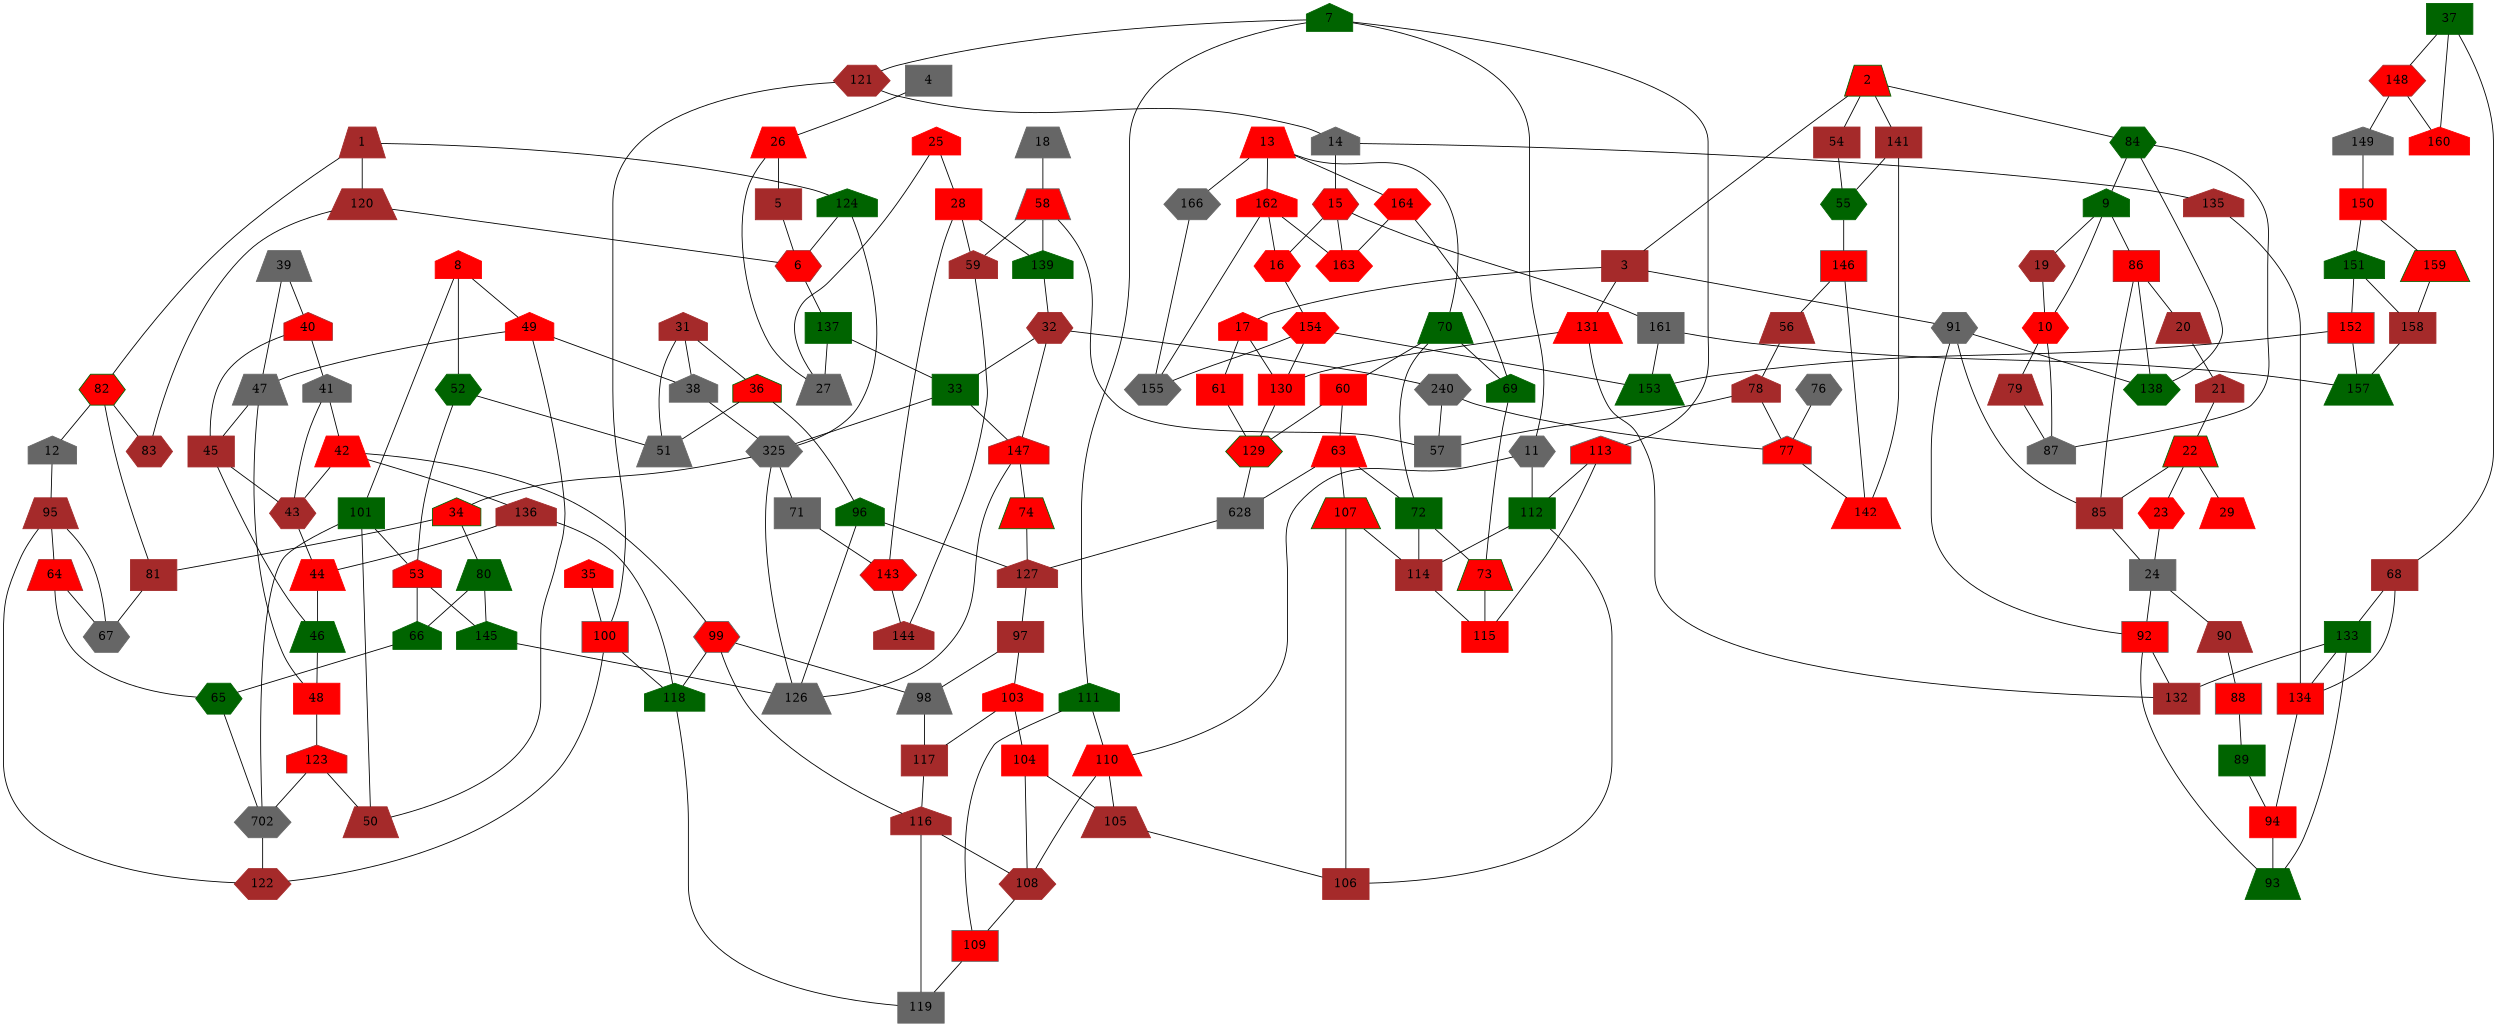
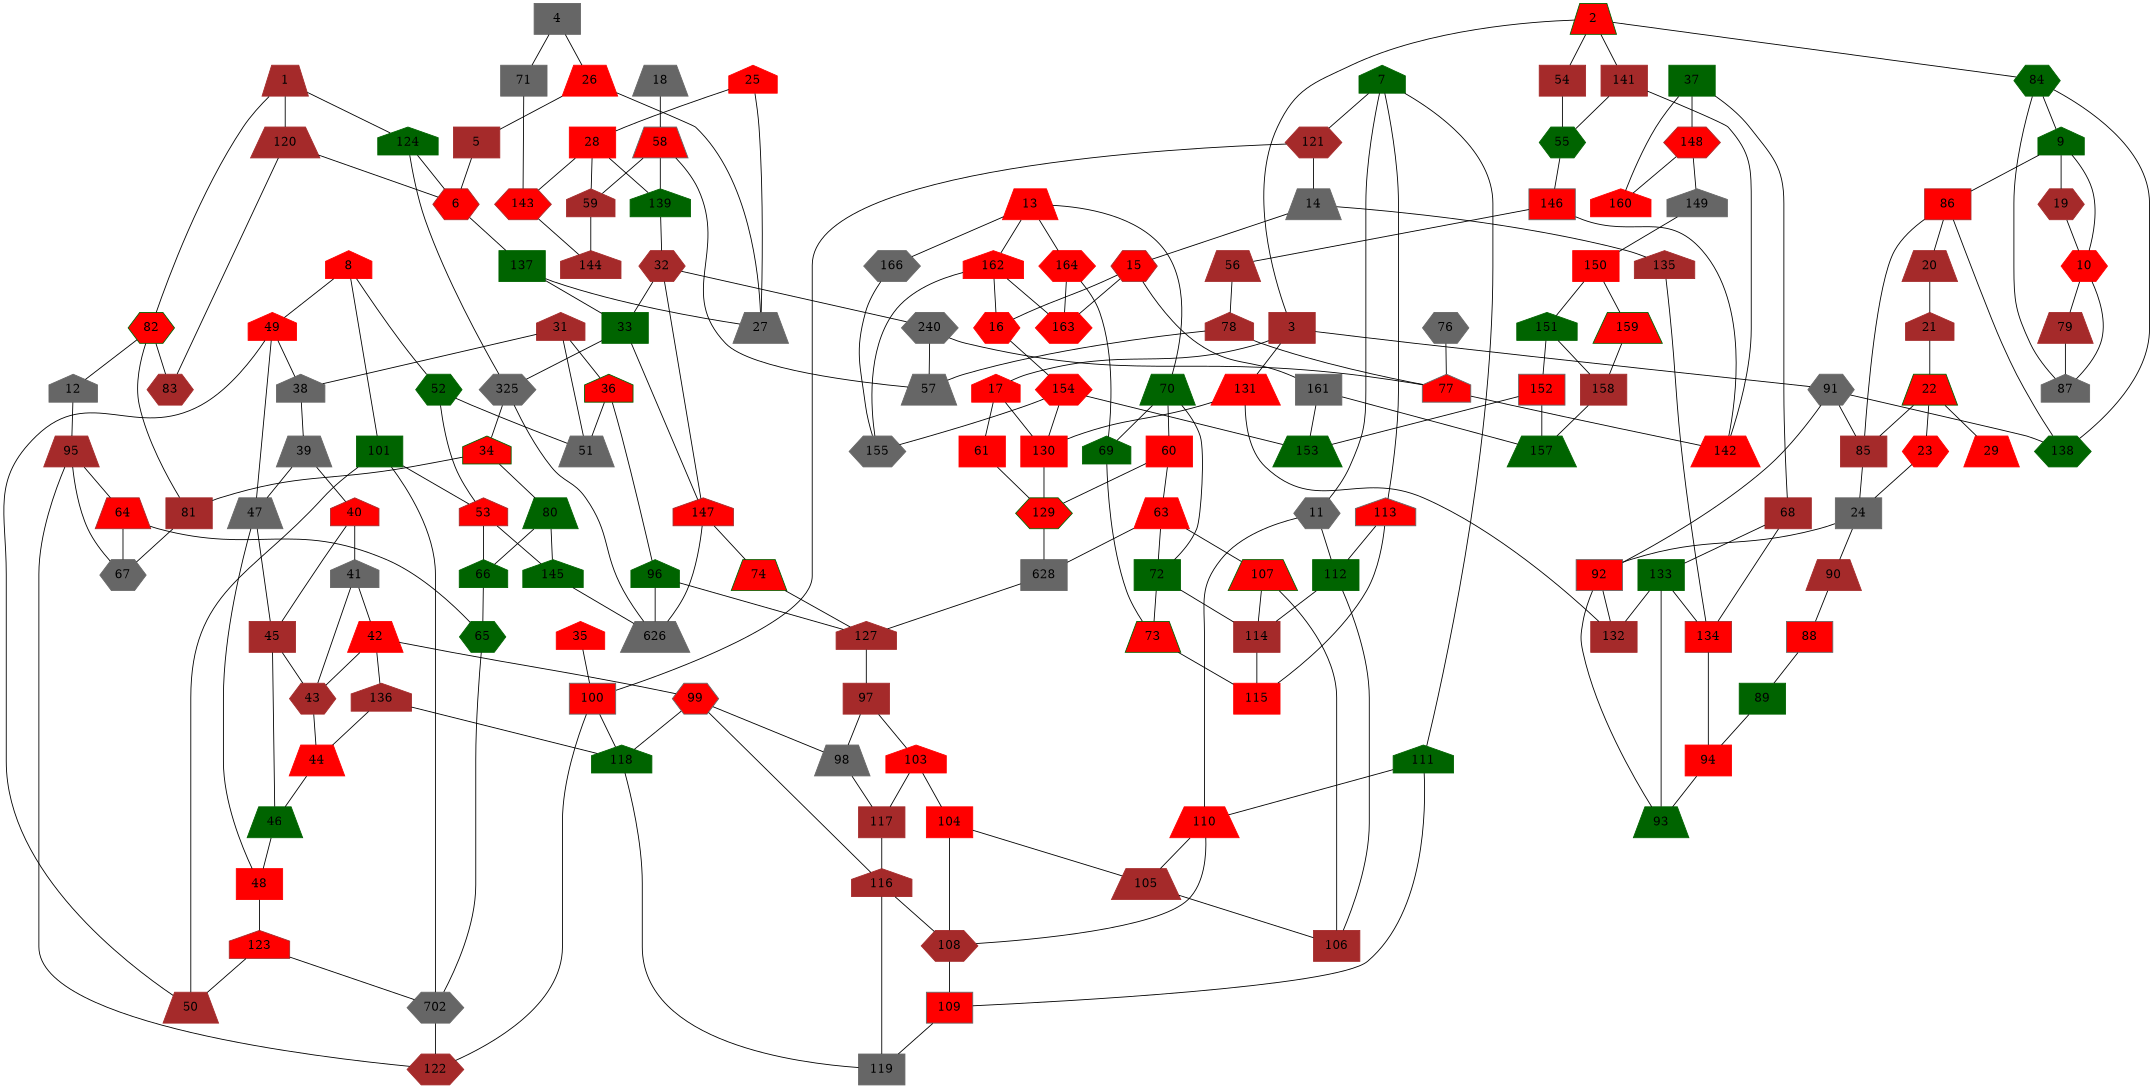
node "14": shape house -> trapezium
edge "38" -- "325": now "38" -- "39"
node "57": shape box -> trapezium
edge "325" -- "71": now "4" -- "71"
node "126": label "126" -> "626"
